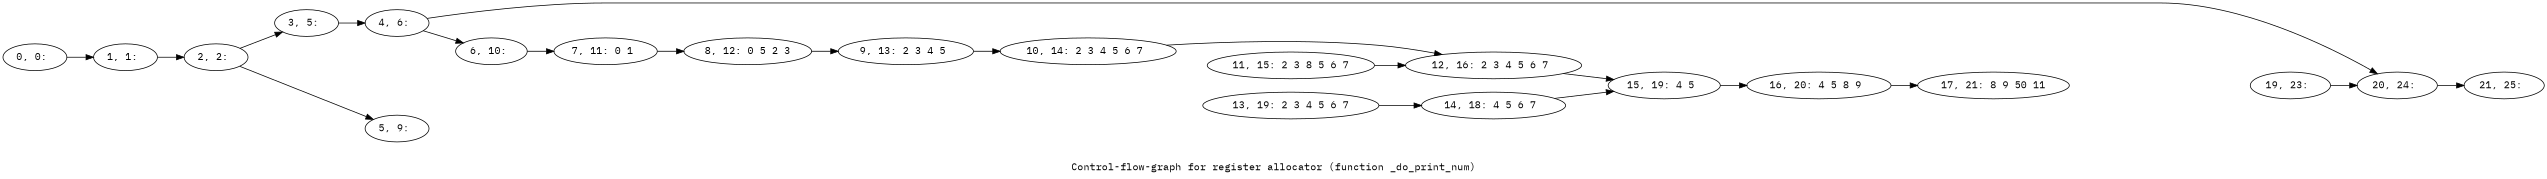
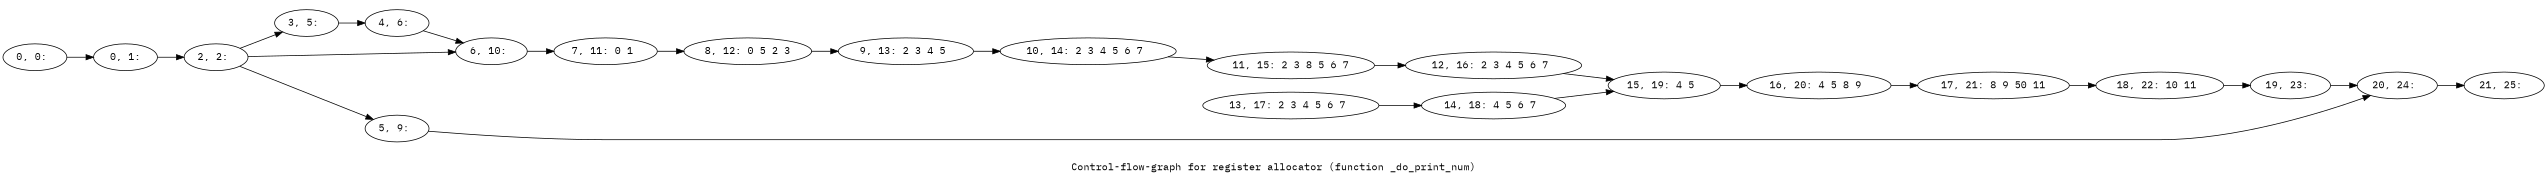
edge "4, 6:" -> "20, 24:": now "5, 9:" -> "20, 24:"
edge "10, 14: 2 3 4 5 6 7" -> "12, 16: 2 3 4 5 6 7": now "10, 14: 2 3 4 5 6 7" -> "11, 15: 2 3 8 5 6 7"
edge "2, 2:" -> "6, 10:": added
node "1, 1:": label "1, 1:" -> "0, 1:"
node "18, 22: 10 11": added
node "13, 19: 2 3 4 5 6 7": label "13, 19: 2 3 4 5 6 7" -> "13, 17: 2 3 4 5 6 7"
